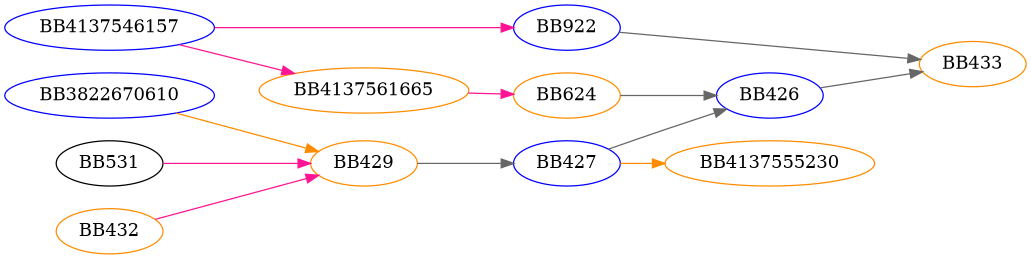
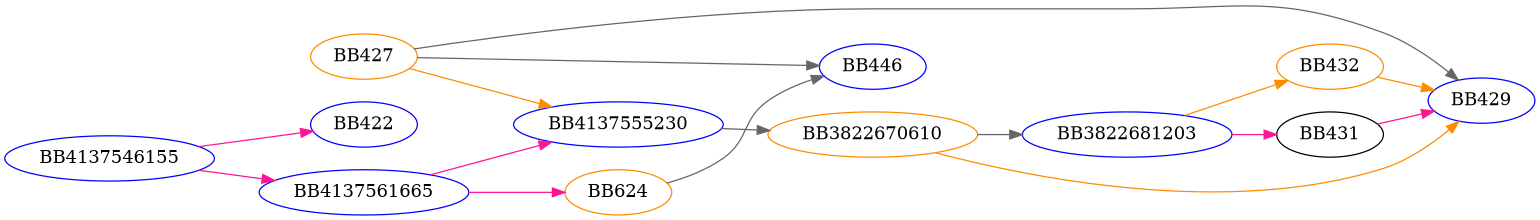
node "BB4137546157": label "BB4137546157" -> "BB4137546155"
node "BB922": label "BB922" -> "BB422"
node "BB433": removed
node "BB4137561665": color darkorange -> blue
node "BB3822670610": color blue -> darkorange
node "BB426": label "BB426" -> "BB446"
edge "BB4137555230" -> "BB3822670610": added
node "BB3822681203": added
edge "BB4137561665" -> "BB4137555230": added
node "BB531": label "BB531" -> "BB431"
node "BB429": color darkorange -> blue
edge "BB429" -> "BB427": reversed
node "BB427": color blue -> darkorange
node "BB4137555230": color darkorange -> blue
edge "BB432" -> "BB429": color deeppink -> darkorange
